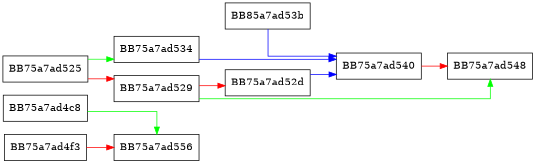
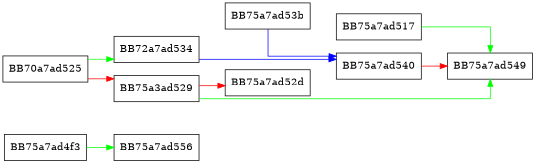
node "BB85a7ad53b": label "BB85a7ad53b" -> "BB75a7ad53b"
node "BB75a7ad517": added
node "BB75a7ad534": label "BB75a7ad534" -> "BB72a7ad534"
node "BB75a7ad548": label "BB75a7ad548" -> "BB75a7ad549"
node "BB75a7ad525": label "BB75a7ad525" -> "BB70a7ad525"
edge "BB75a7ad52d" -> "BB75a7ad540": removed
node "BB75a7ad529": label "BB75a7ad529" -> "BB75a3ad529"
node "BB75a7ad4c8": removed
edge "BB75a7ad4f3" -> "BB75a7ad556": color red -> green
